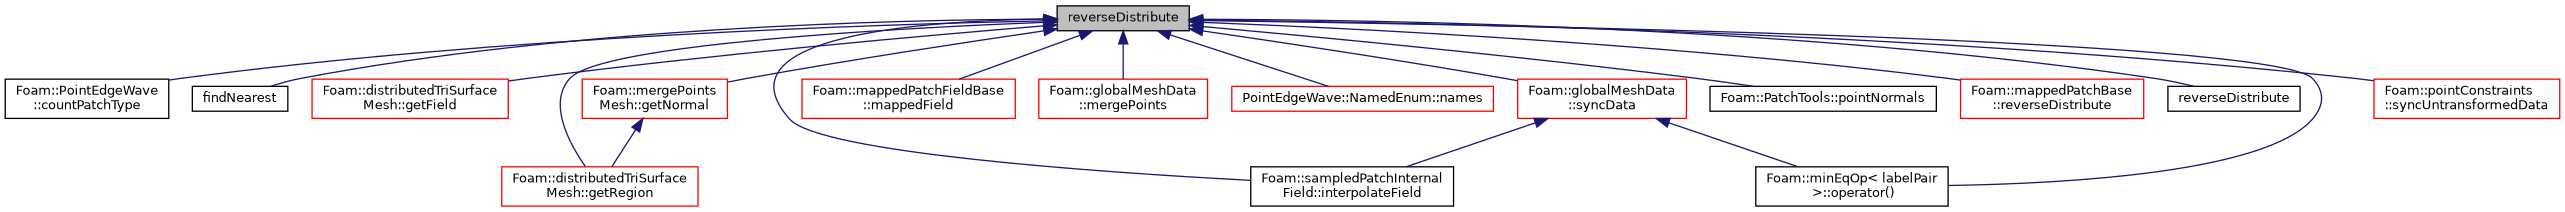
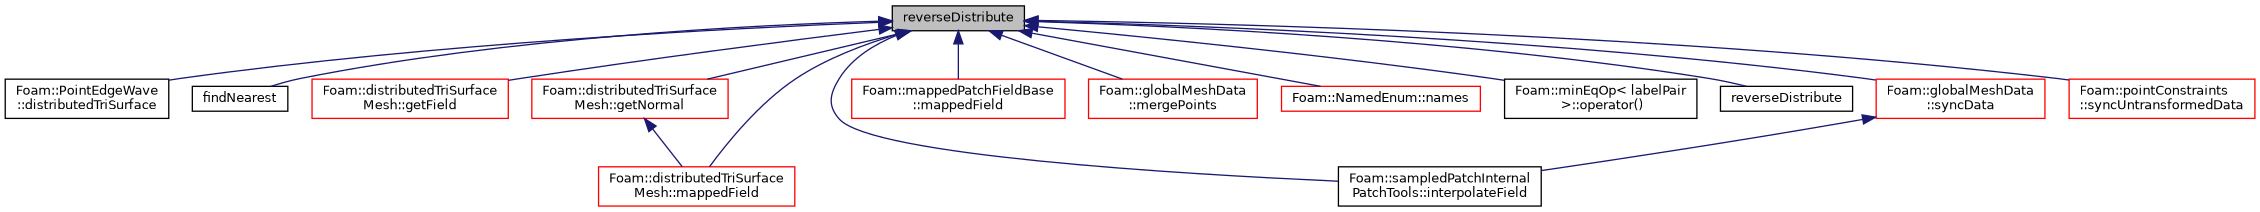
node "Foam::PointEdgeWave ::countPatchType": label "Foam::PointEdgeWave ::countPatchType" -> "Foam::PointEdgeWave ::distributedTriSurface"
node "Foam::mergePoints Mesh::getNormal": label "Foam::mergePoints Mesh::getNormal" -> "Foam::distributedTriSurface Mesh::getNormal"
node "PointEdgeWave::NamedEnum::names": label "PointEdgeWave::NamedEnum::names" -> "Foam::NamedEnum::names"
node "Foam::PatchTools::pointNormals": removed
node "Foam::mappedPatchBase ::reverseDistribute": removed
edge "Foam::minEqOp< labelPair >::operator()" -> "Foam::globalMeshData ::syncData": removed
node "Foam::distributedTriSurface Mesh::getRegion": label "Foam::distributedTriSurface Mesh::getRegion" -> "Foam::distributedTriSurface Mesh::mappedField"
node "Foam::sampledPatchInternal Field::interpolateField": label "Foam::sampledPatchInternal Field::interpolateField" -> "Foam::sampledPatchInternal PatchTools::interpolateField"
